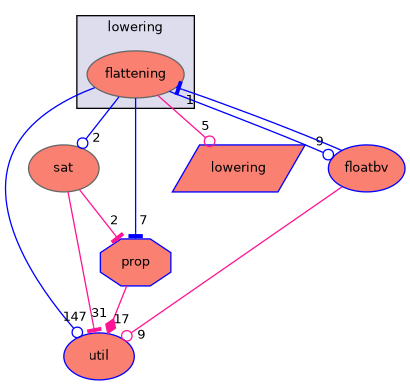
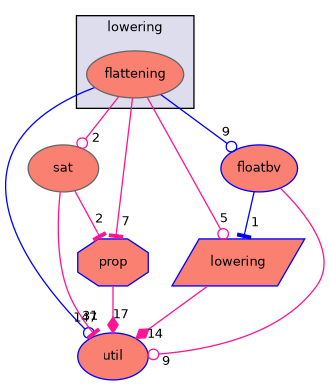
edge "flattening" -> "sat": color blue -> deeppink
edge "floatbv" -> "flattening": now "floatbv" -> "lowering"
edge "flattening" -> "prop": color blue -> deeppink
edge "lowering" -> "util": added
